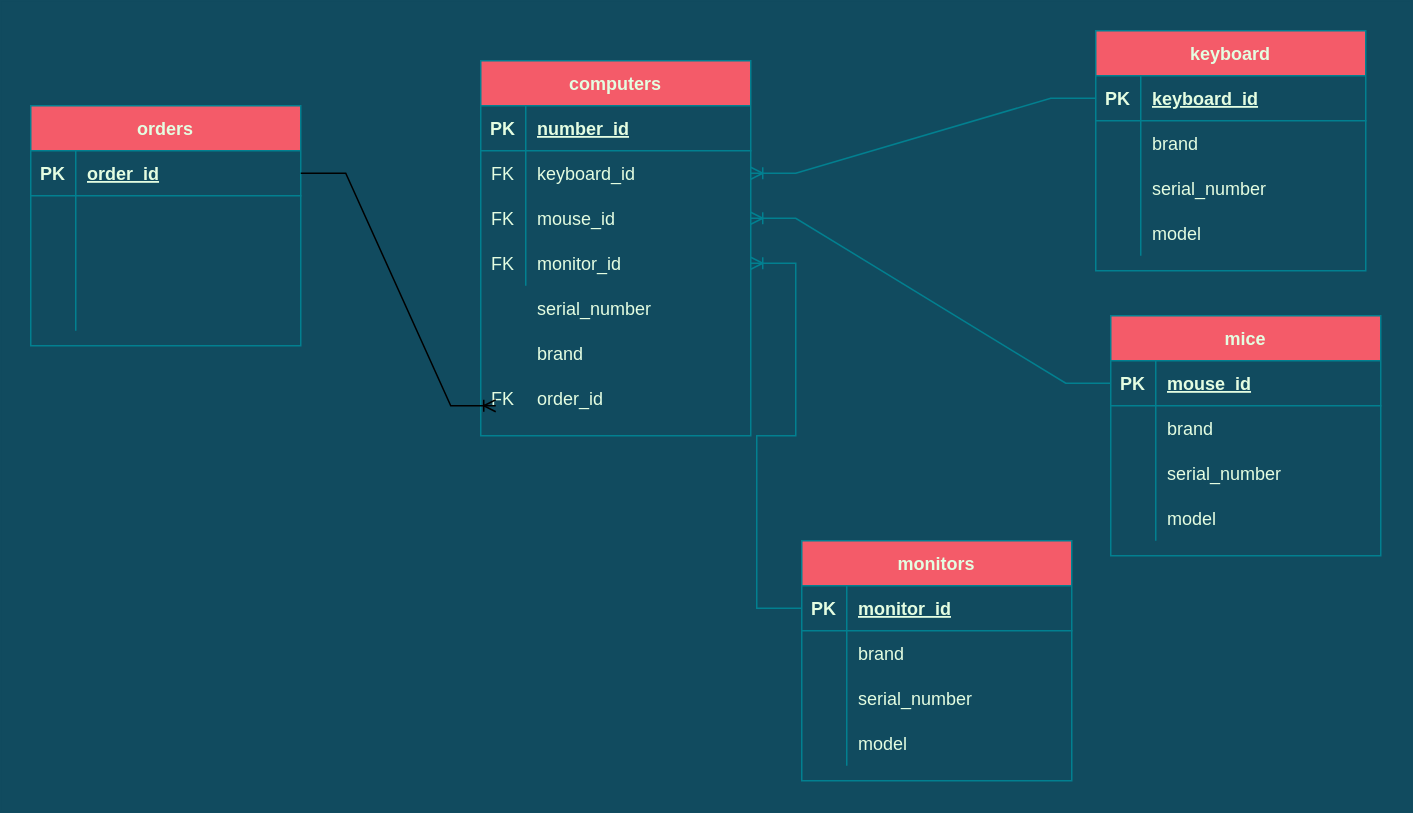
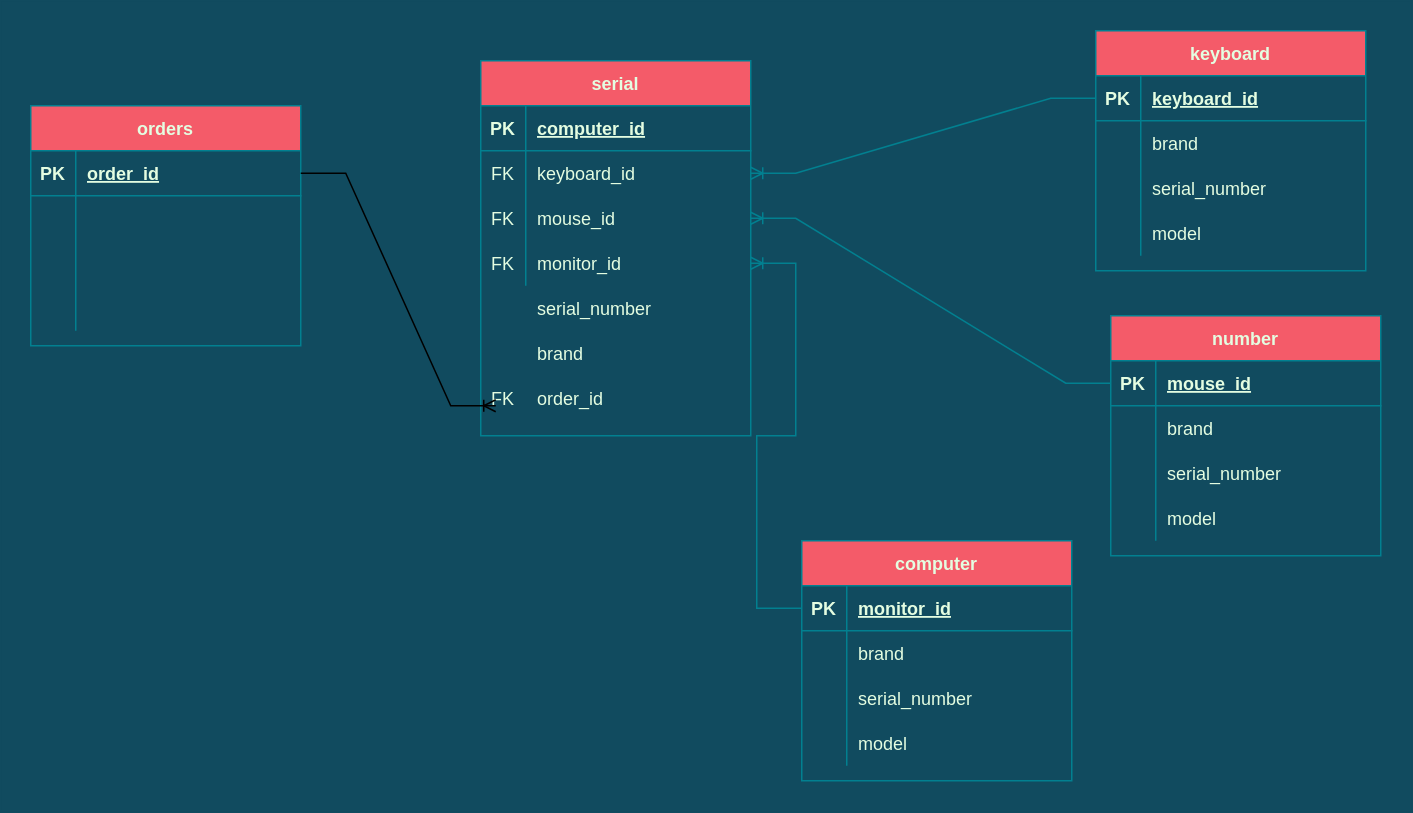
node "computers": label "computers" -> "serial"
node "number_id": label "number_id" -> "computer_id"
node "mice": label "mice" -> "number"
node "monitors": label "monitors" -> "computer"
